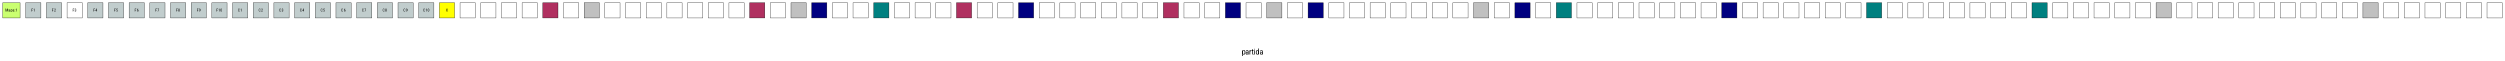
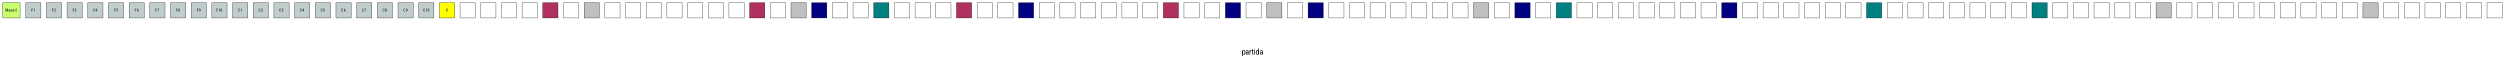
node "Mapa:1": label "Mapa:1" -> "Mapa:0"
node "F3": fillcolor white -> azure3
